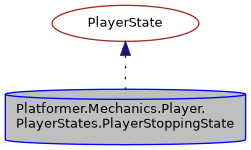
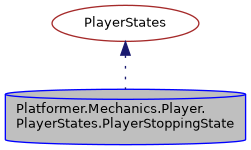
node "PlayerState": label "PlayerState" -> "PlayerStates"
